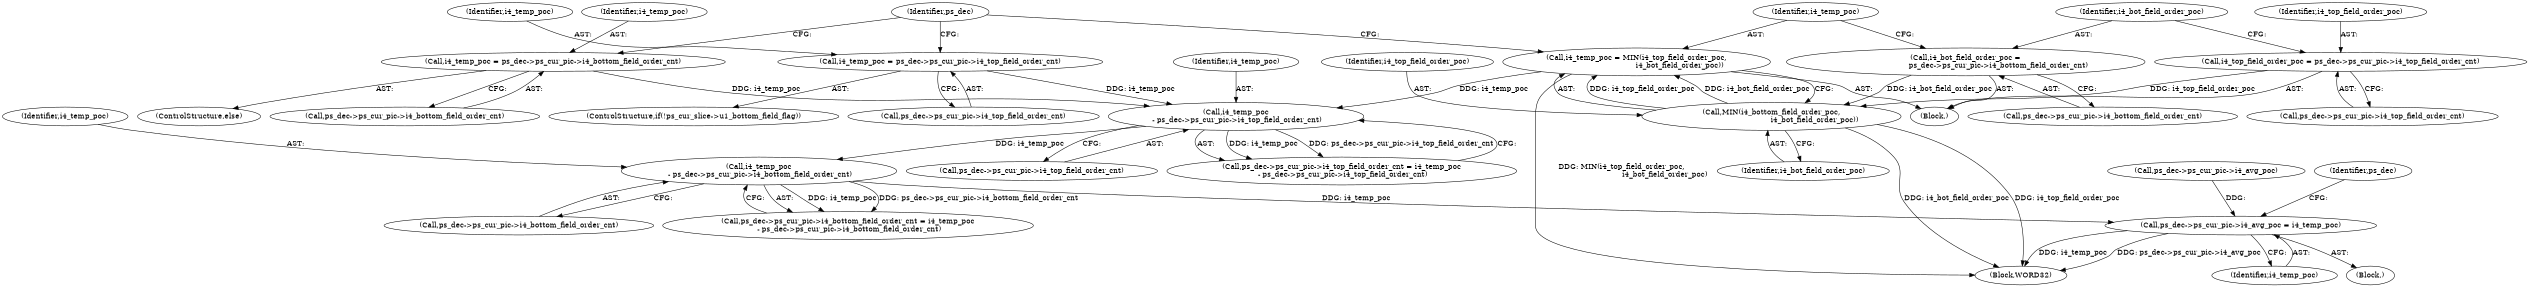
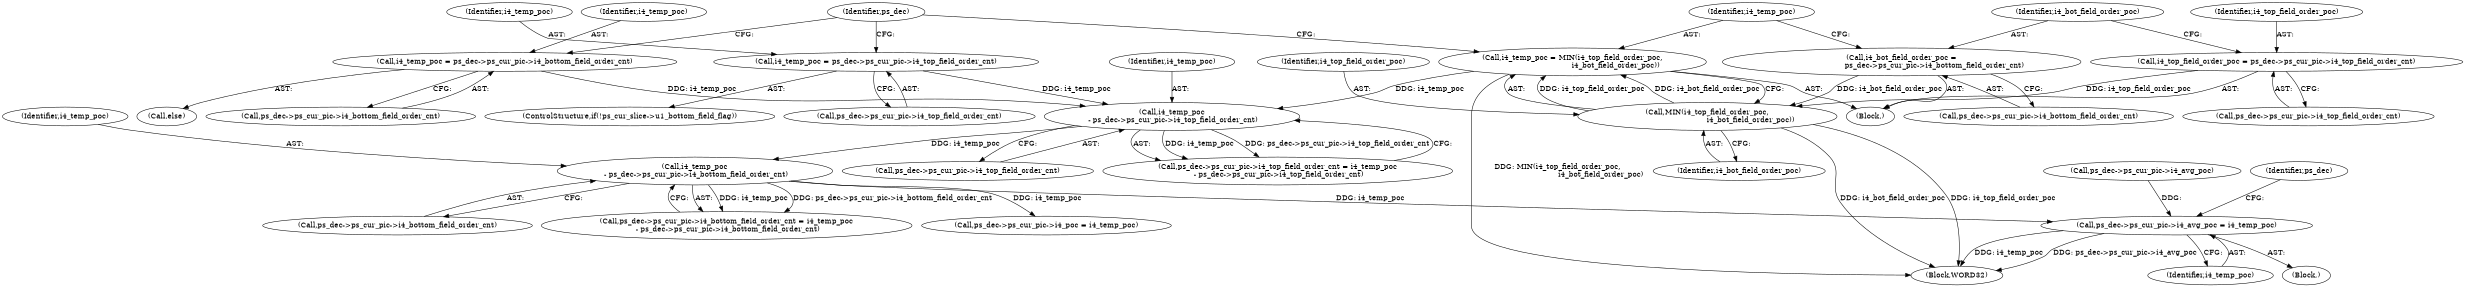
node "(ControlStructure,else)": label "(ControlStructure,else)" -> "(Call,else)"
node "(Call,MIN(i4_bottom_field_order_poc, i4_bot_field_order_poc))": label "(Call,MIN(i4_bottom_field_order_poc, i4_bot_field_order_poc))" -> "(Call,MIN(i4_top_field_order_poc, i4_bot_field_order_poc))"
node "(Call,ps_dec->ps_cur_pic->i4_poc = i4_temp_poc)": added
